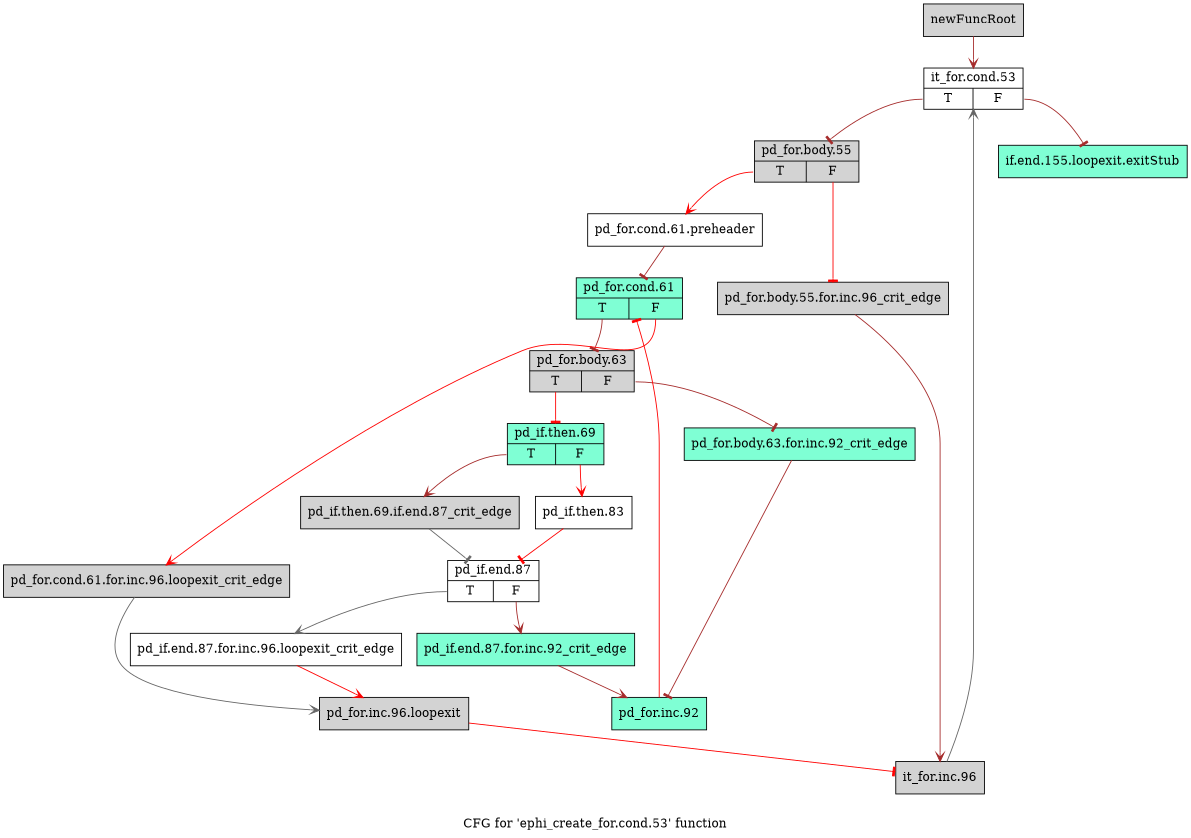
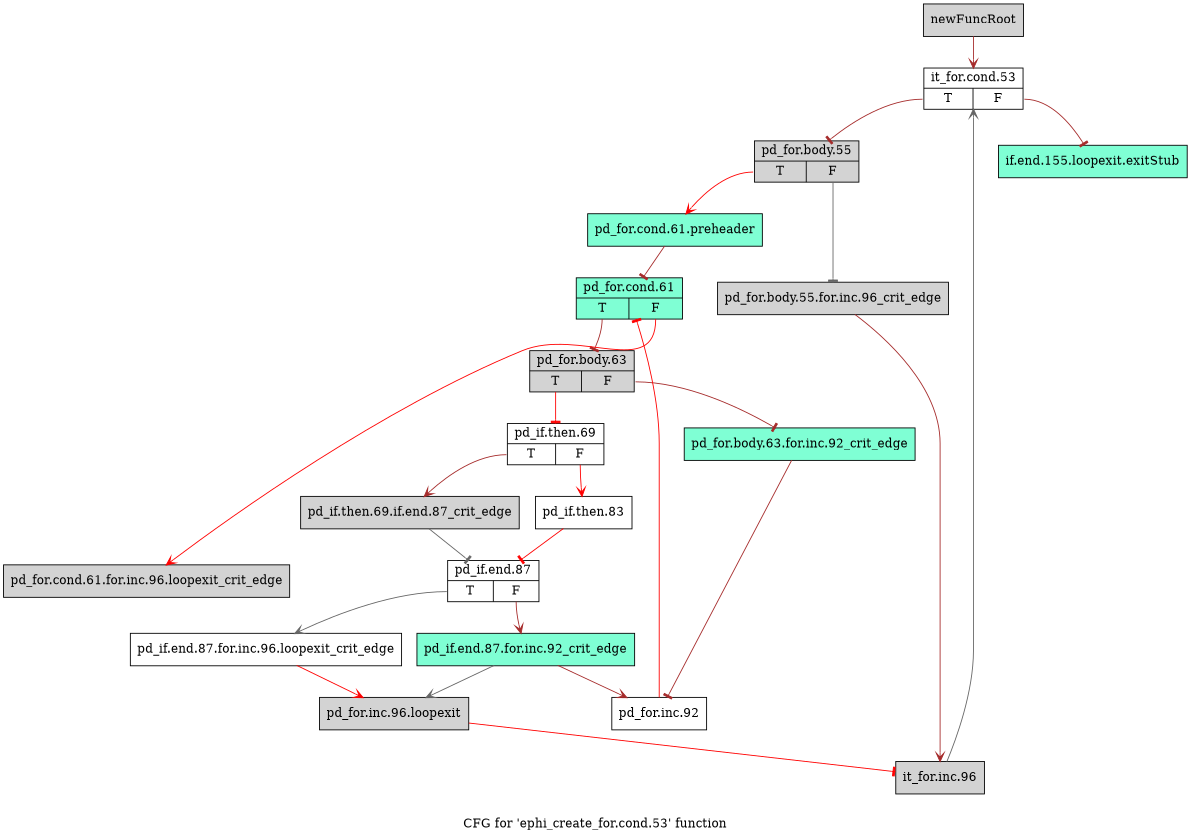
node "pd_for.cond.61.preheader": fillcolor white -> aquamarine
edge "pd_for.body.55" -> "pd_for.body.55.for.inc.96_crit_edge": color red -> gray40
node "pd_if.then.69": fillcolor aquamarine -> white
edge "pd_for.cond.61.for.inc.96.loopexit_crit_edge" -> "pd_for.inc.96.loopexit": now "pd_if.end.87.for.inc.92_crit_edge" -> "pd_for.inc.96.loopexit"
node "pd_for.inc.92": fillcolor aquamarine -> white
